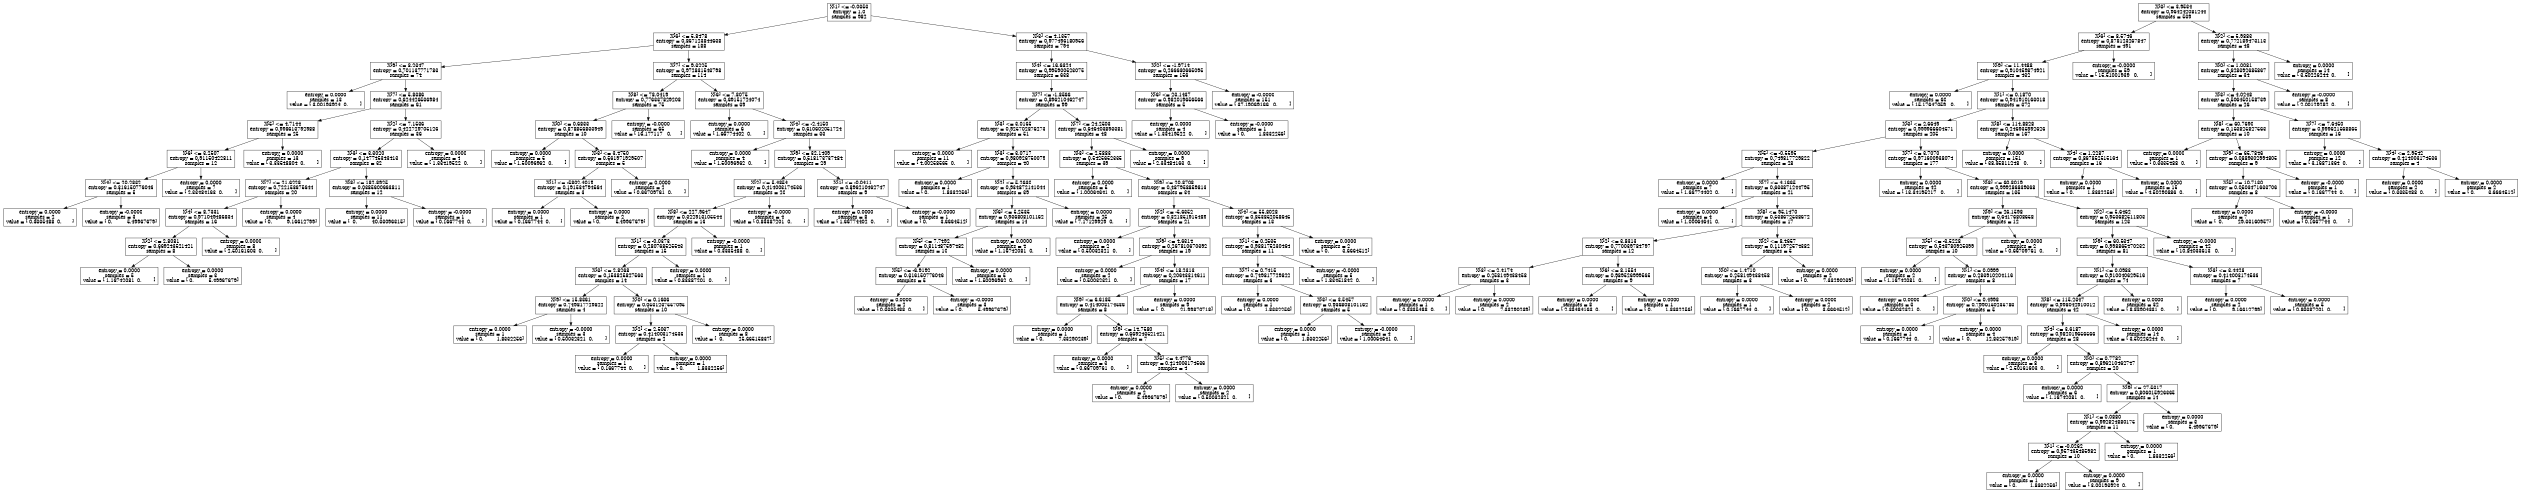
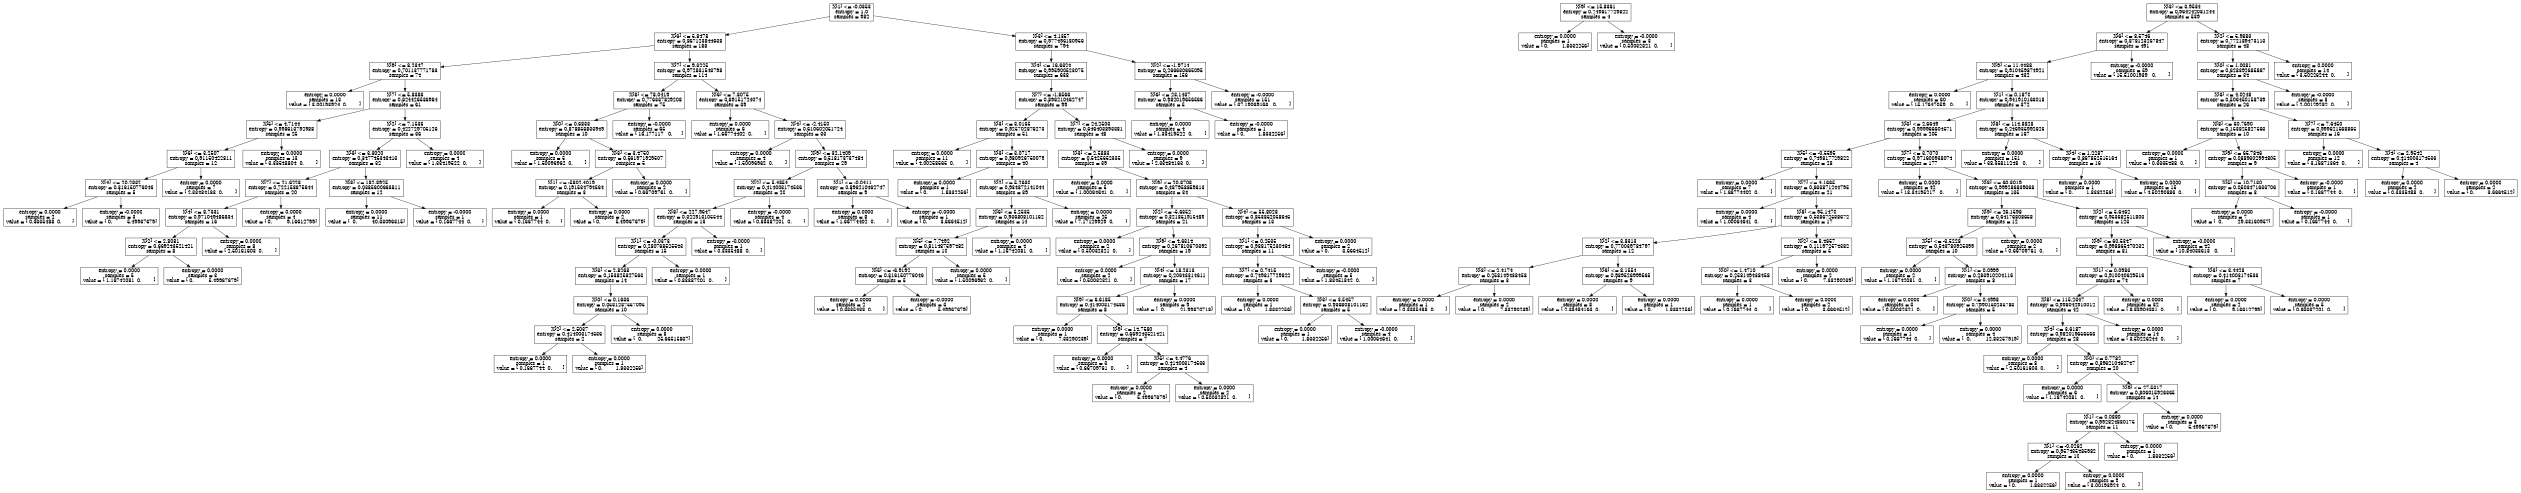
node "X[3] <= 3.3020 entropy = 0.147745343413 samples = 32": label "X[3] <= 3.3020 entropy = 0.147745343413 samples = 32" -> "X[3] <= 3.3020 entropy = 0.347745343413 samples = 32"
edge "X[3] <= 2.8268 entropy = 0.153825827563 samples = 14" -> "X[9] <= 15.8361 entropy = 0.749817729822 samples = 4": removed
